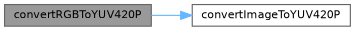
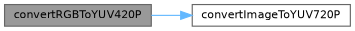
node "convertImageToYUV420P": label "convertImageToYUV420P" -> "convertImageToYUV720P"
